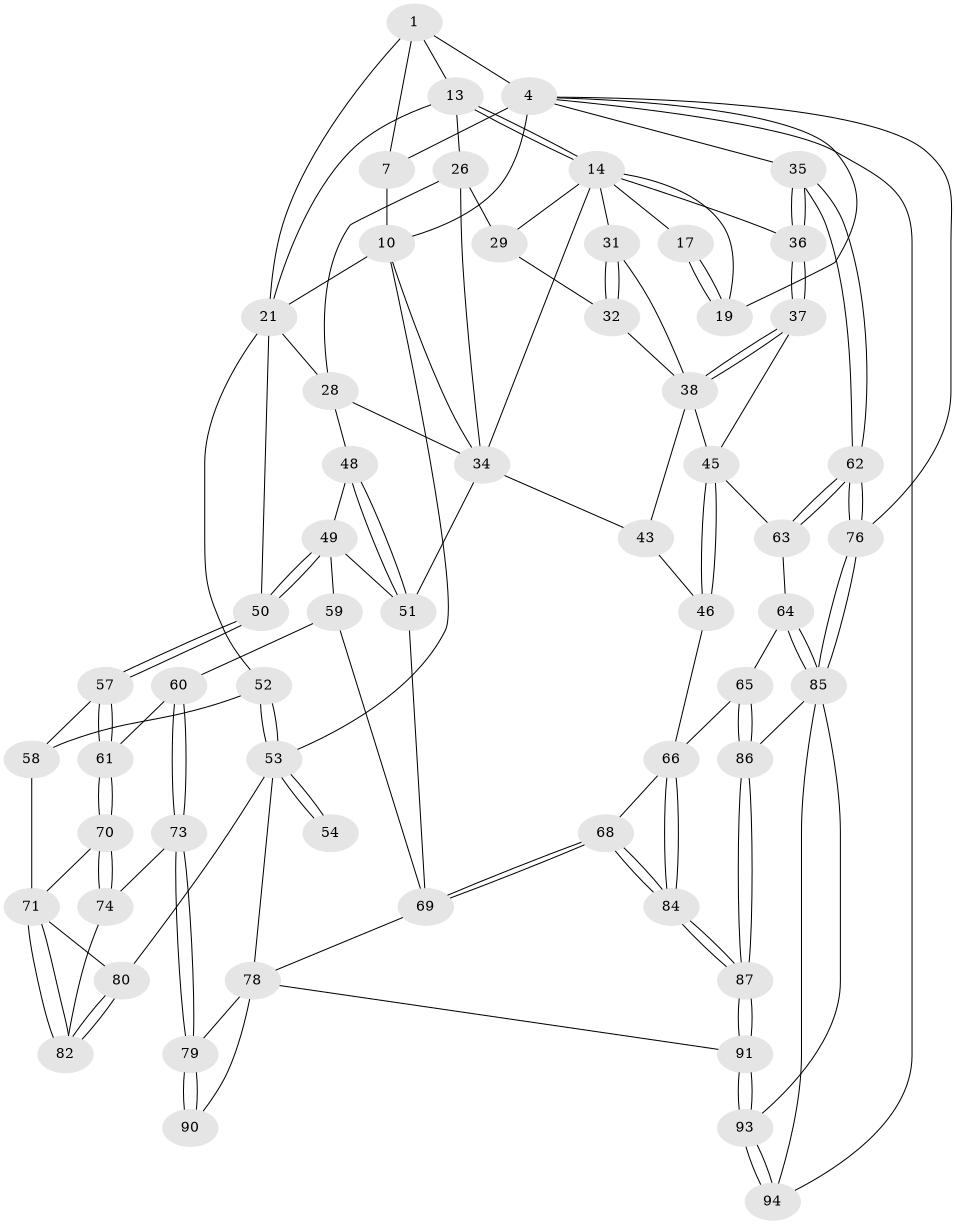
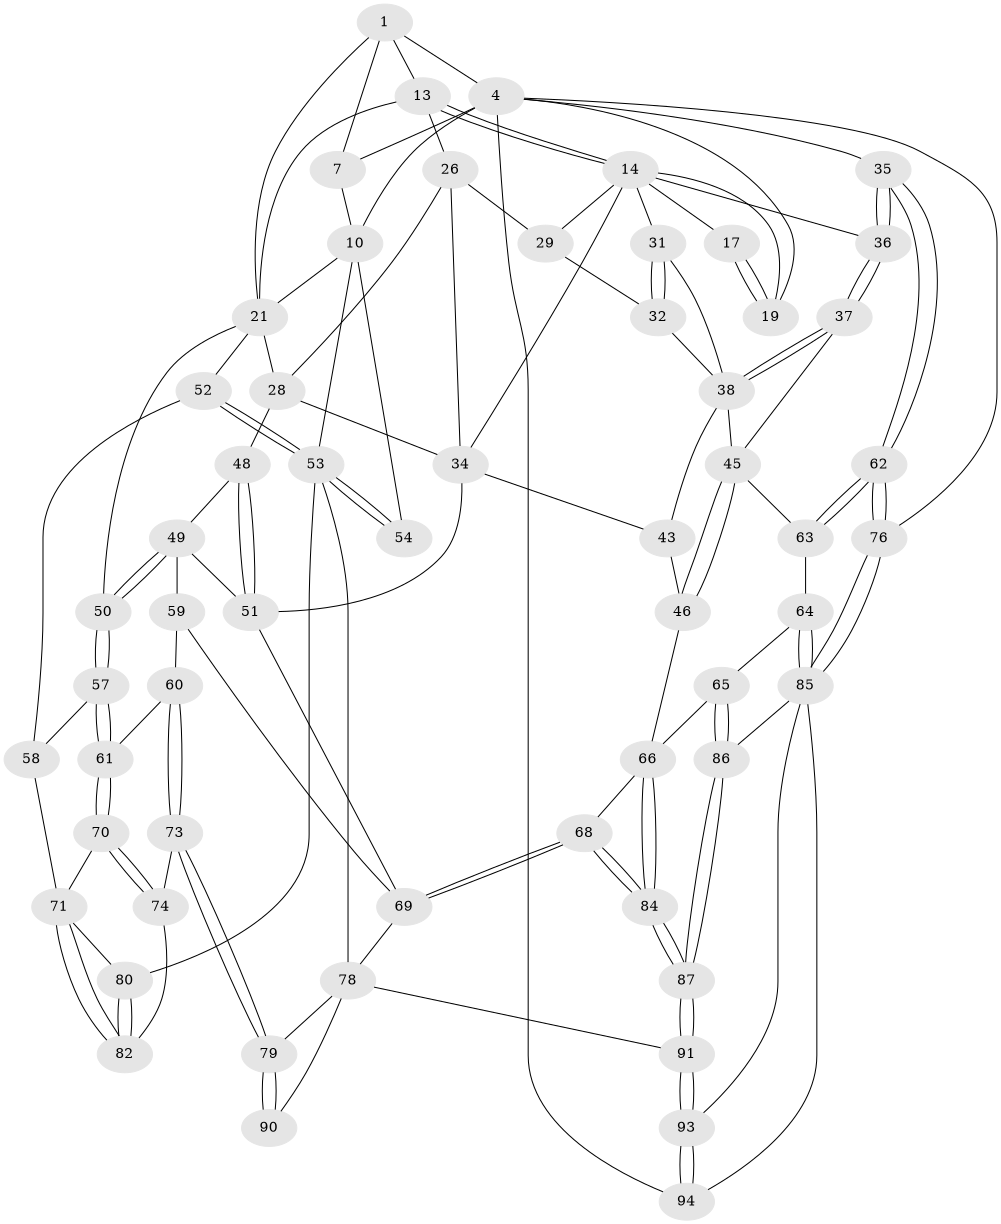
edge "10" -- "34": now "10" -- "54"
